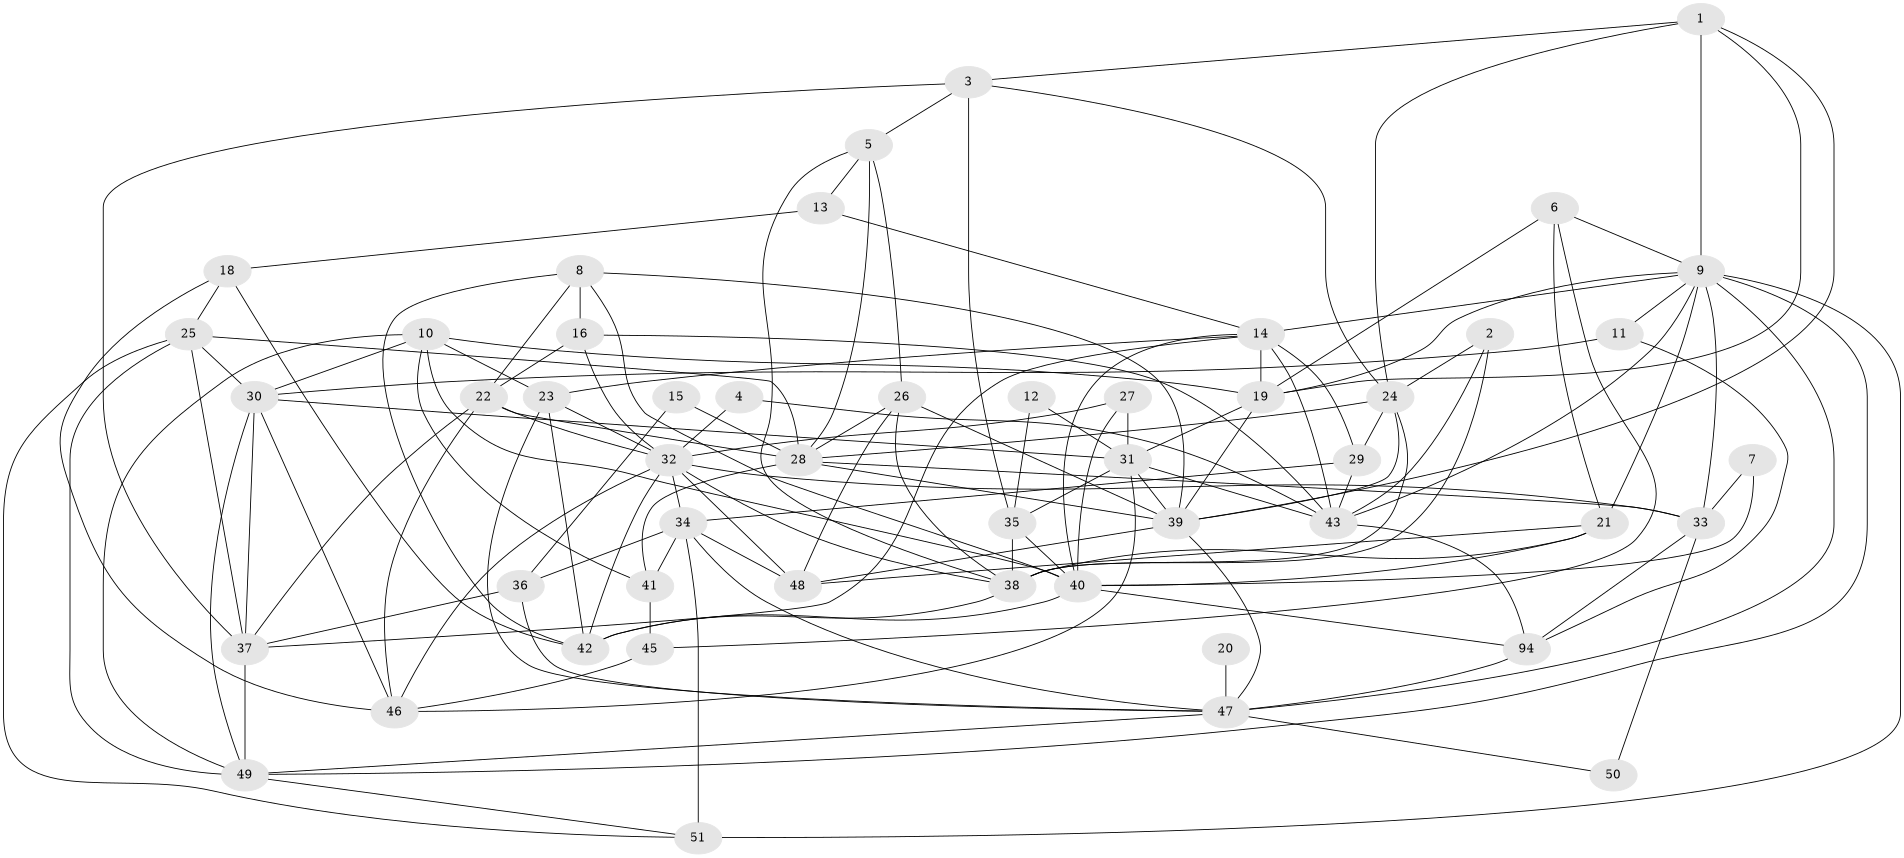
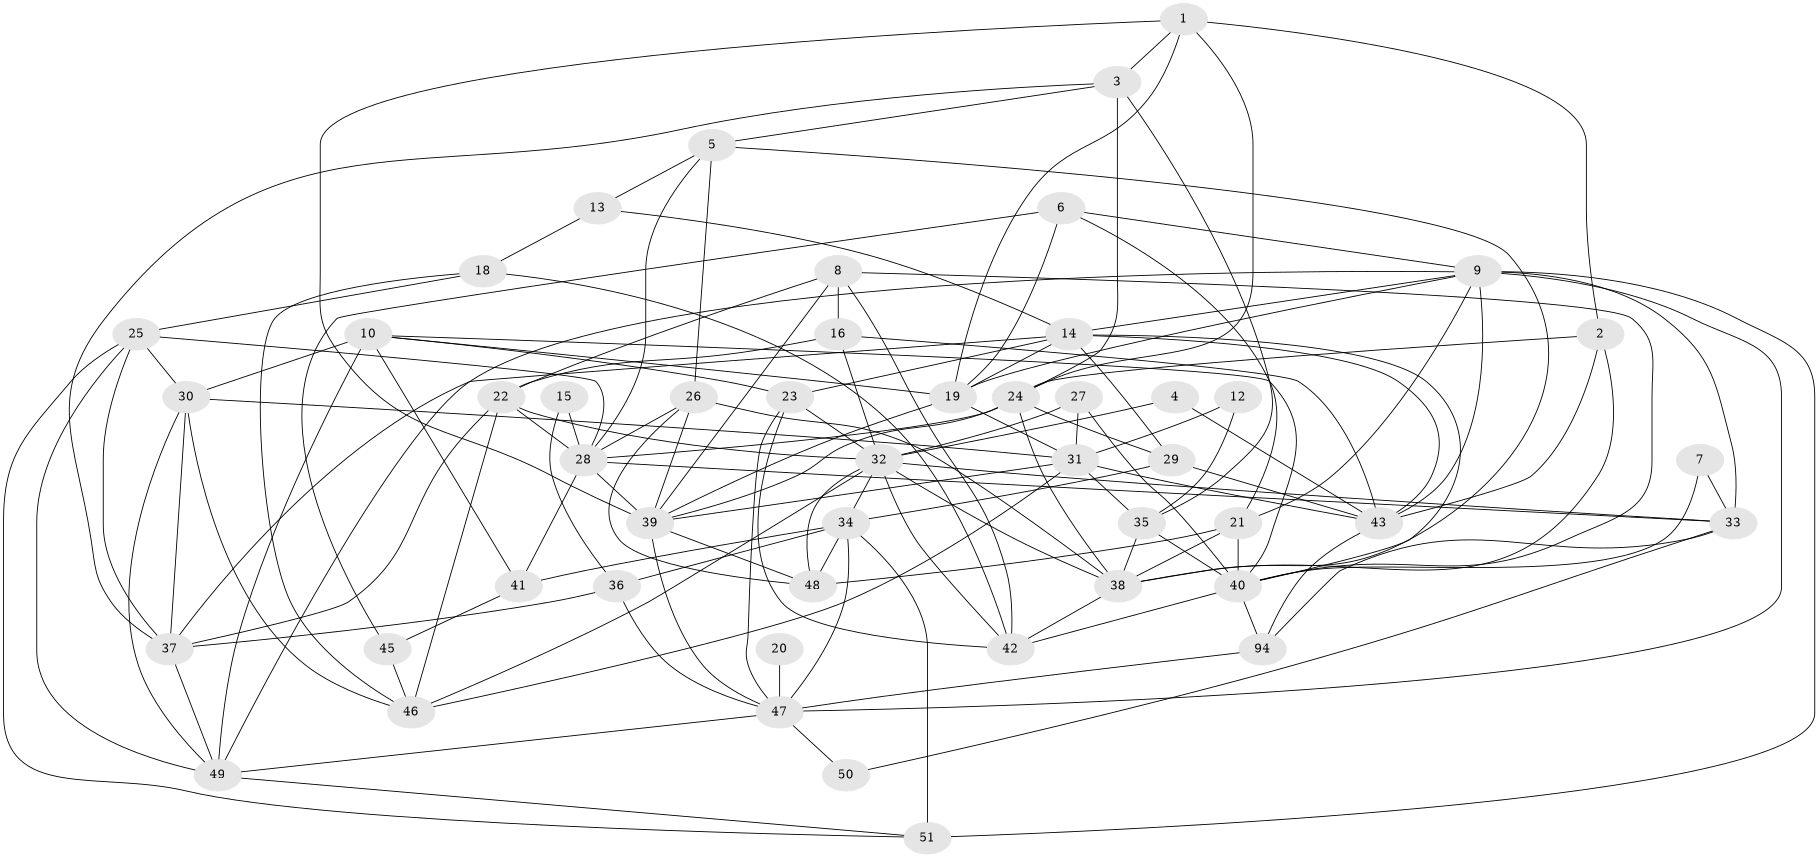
edge "1" -- "9": now "1" -- "2"
node "11": removed
